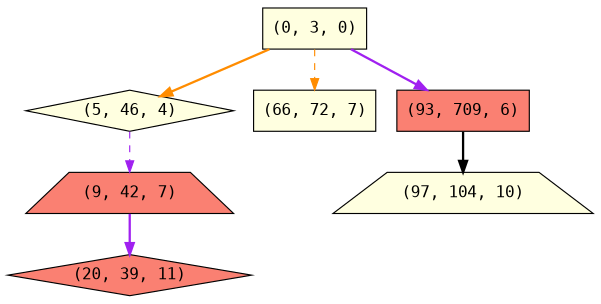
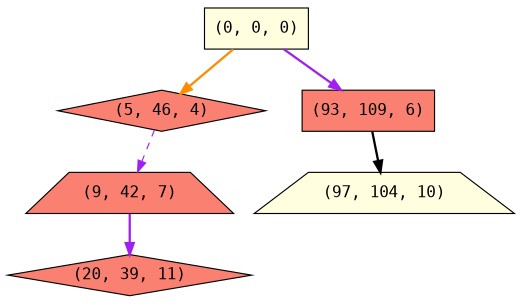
node "(0, 3, 0)": label "(0, 3, 0)" -> "(0, 0, 0)"
node "(5, 46, 4)": fillcolor lightyellow -> salmon
node "(66, 72, 7)": removed
node "(93, 709, 6)": label "(93, 709, 6)" -> "(93, 109, 6)"
